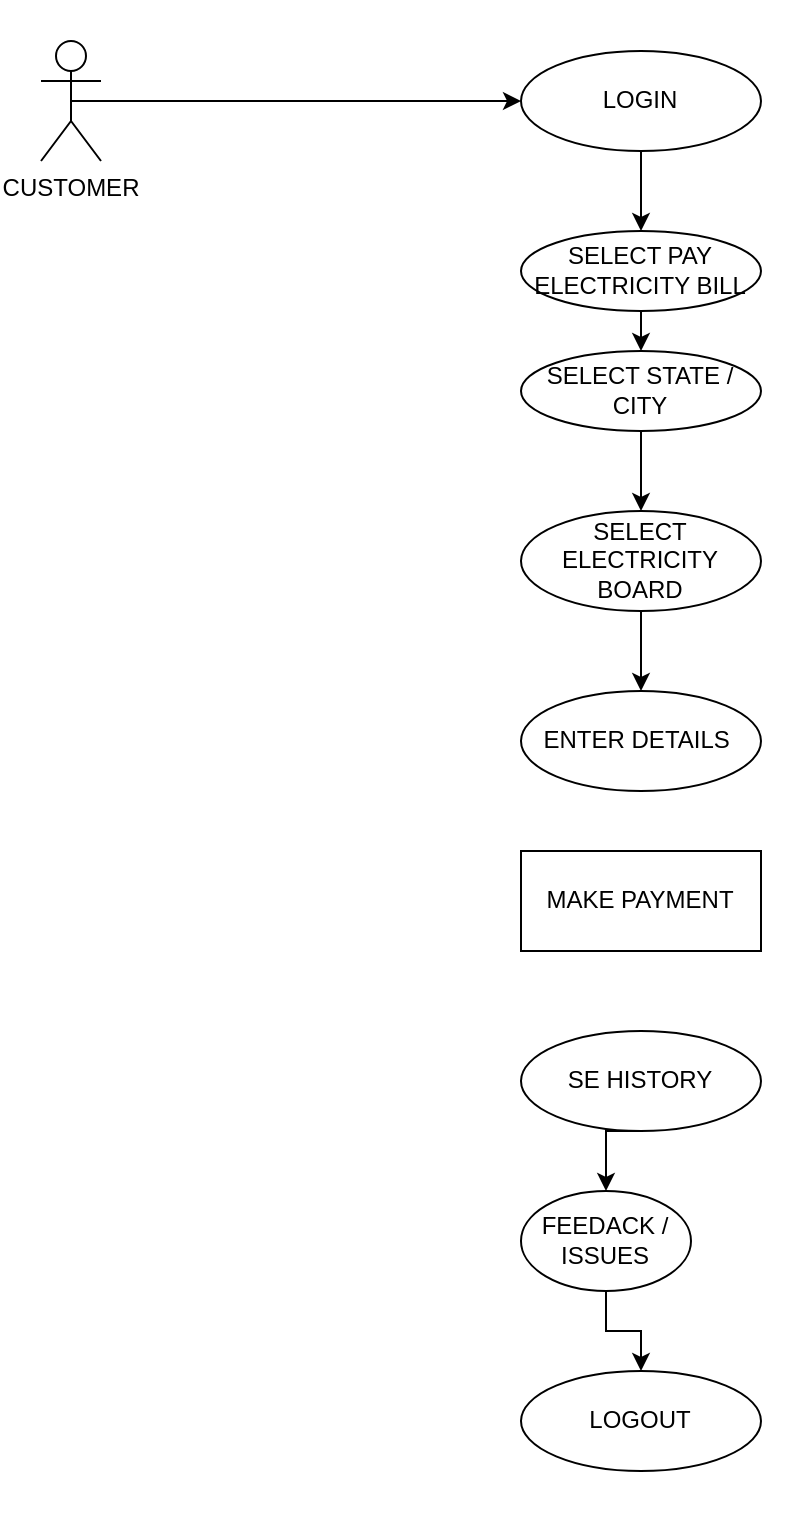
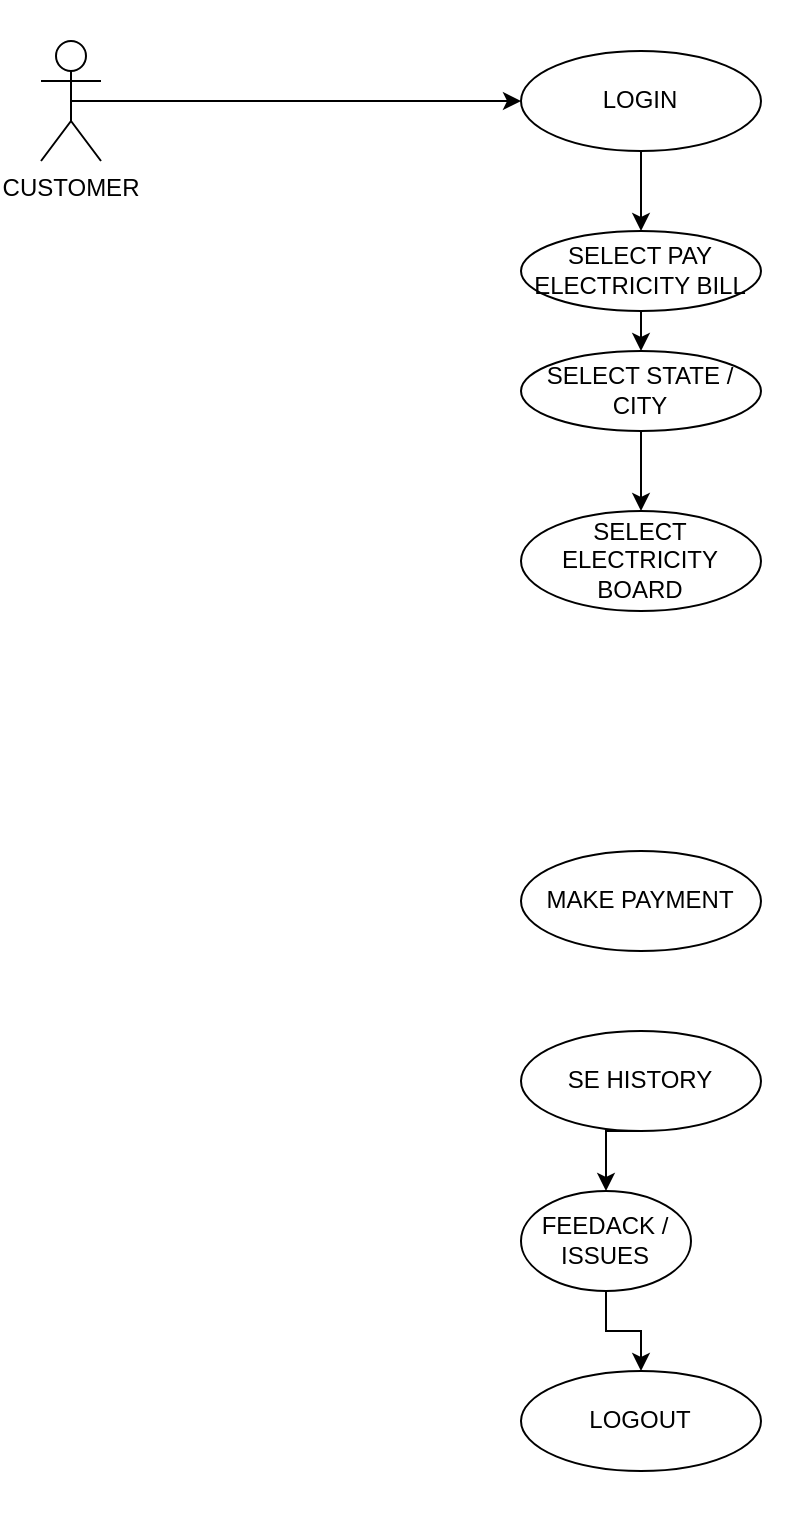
edge "SELECT ELECTRICITY BOARD" -> "ENTER DETAILS": removed
node "ENTER DETAILS": removed
node "MAKE PAYMENT": shape rectangle -> ellipse
